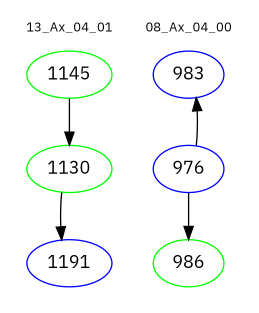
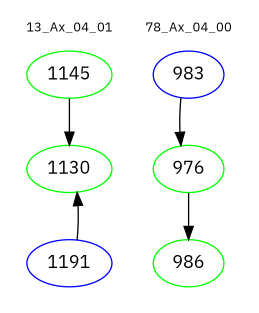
cluster "08_Ax_04_00": label "08_Ax_04_00" -> "78_Ax_04_00"
edge "976" -> "983": reversed
node "976": color blue -> green
edge "1130" -> "1191": reversed
